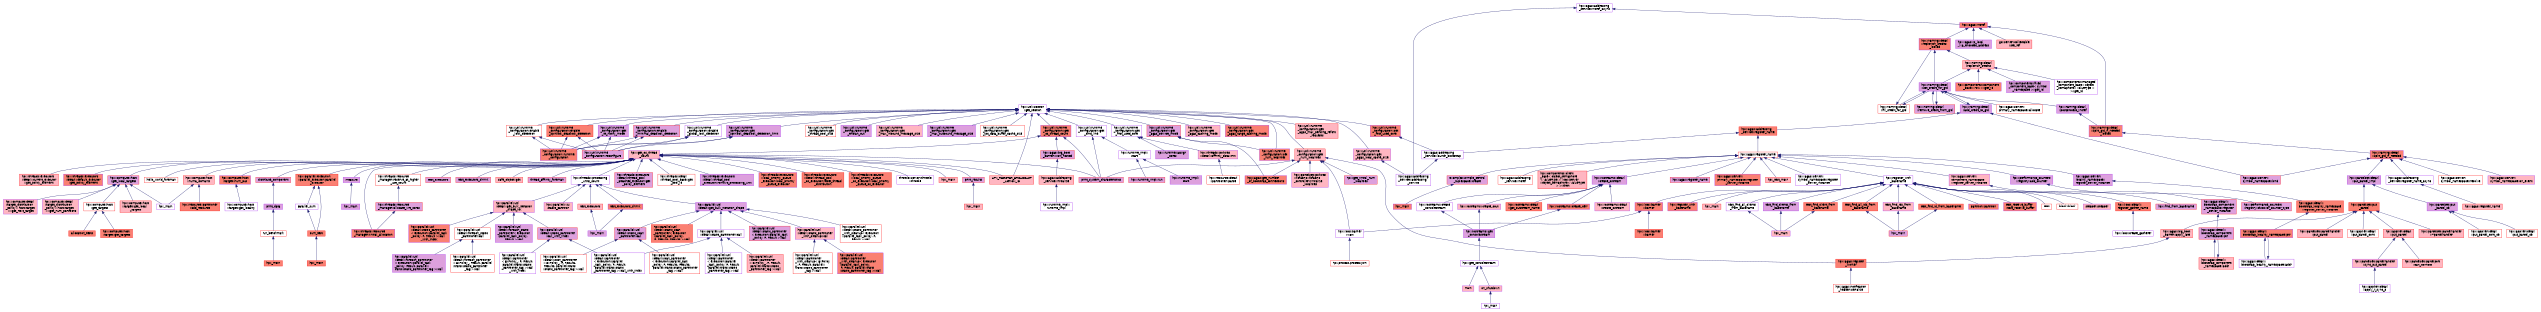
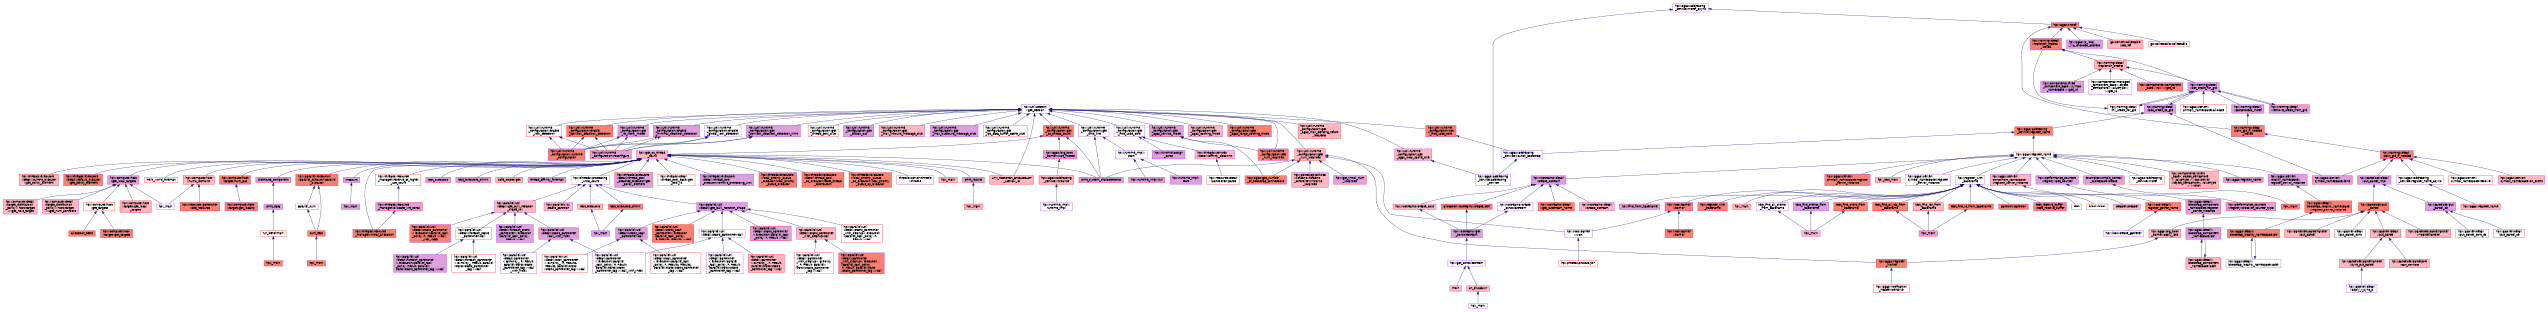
node "gc::collectable::collectable": added
node "hpx::compute::host ::target::get_locality": fillcolor white -> salmon
node "hpx::iostreams::create_cerr": label "hpx::iostreams::create_cerr" -> "allocation::iostreams::create_cerr"
node "test_find_ids_from _basename": color purple -> red
